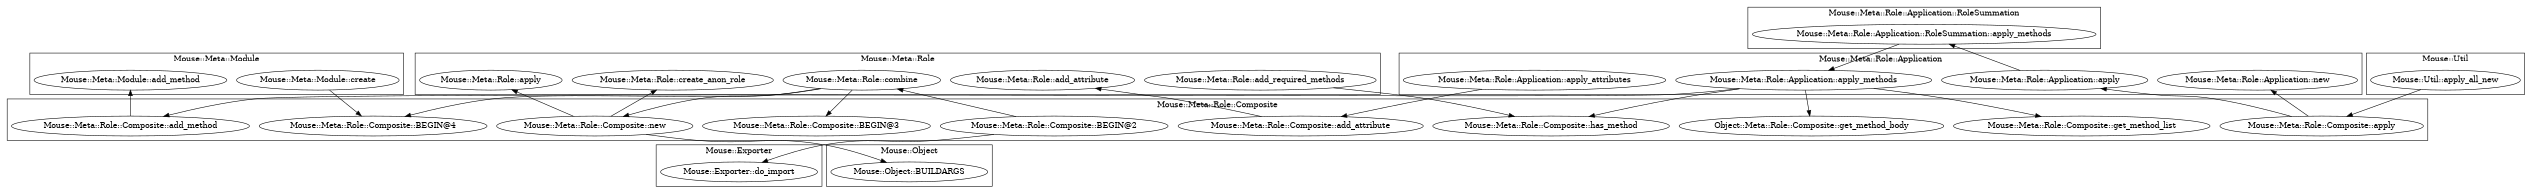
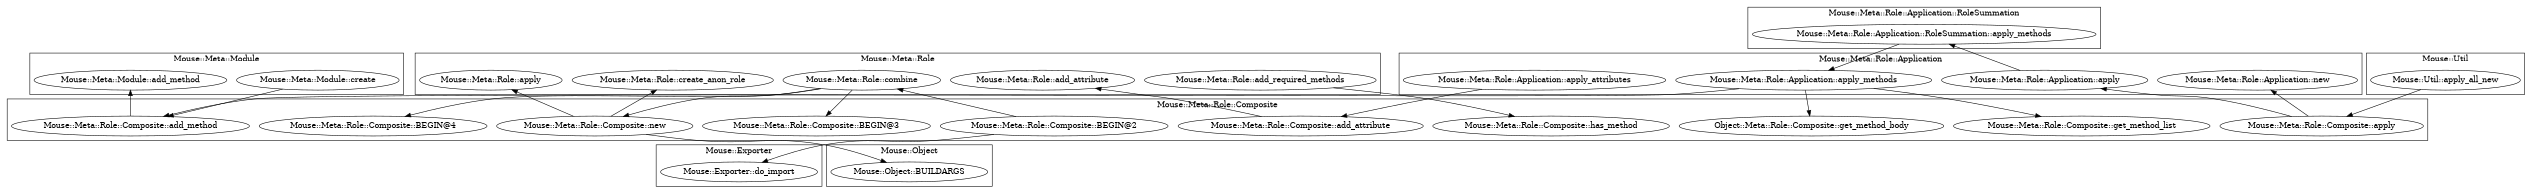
edge "Mouse::Meta::Module::create" -> "Mouse::Meta::Role::Composite::BEGIN@4": now "Mouse::Meta::Module::create" -> "Mouse::Meta::Role::Composite::add_method"
edge "Mouse::Meta::Role::Application::apply_methods" -> "Mouse::Meta::Role::Composite::has_method": removed
